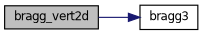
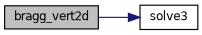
node "bragg3": label "bragg3" -> "solve3"
